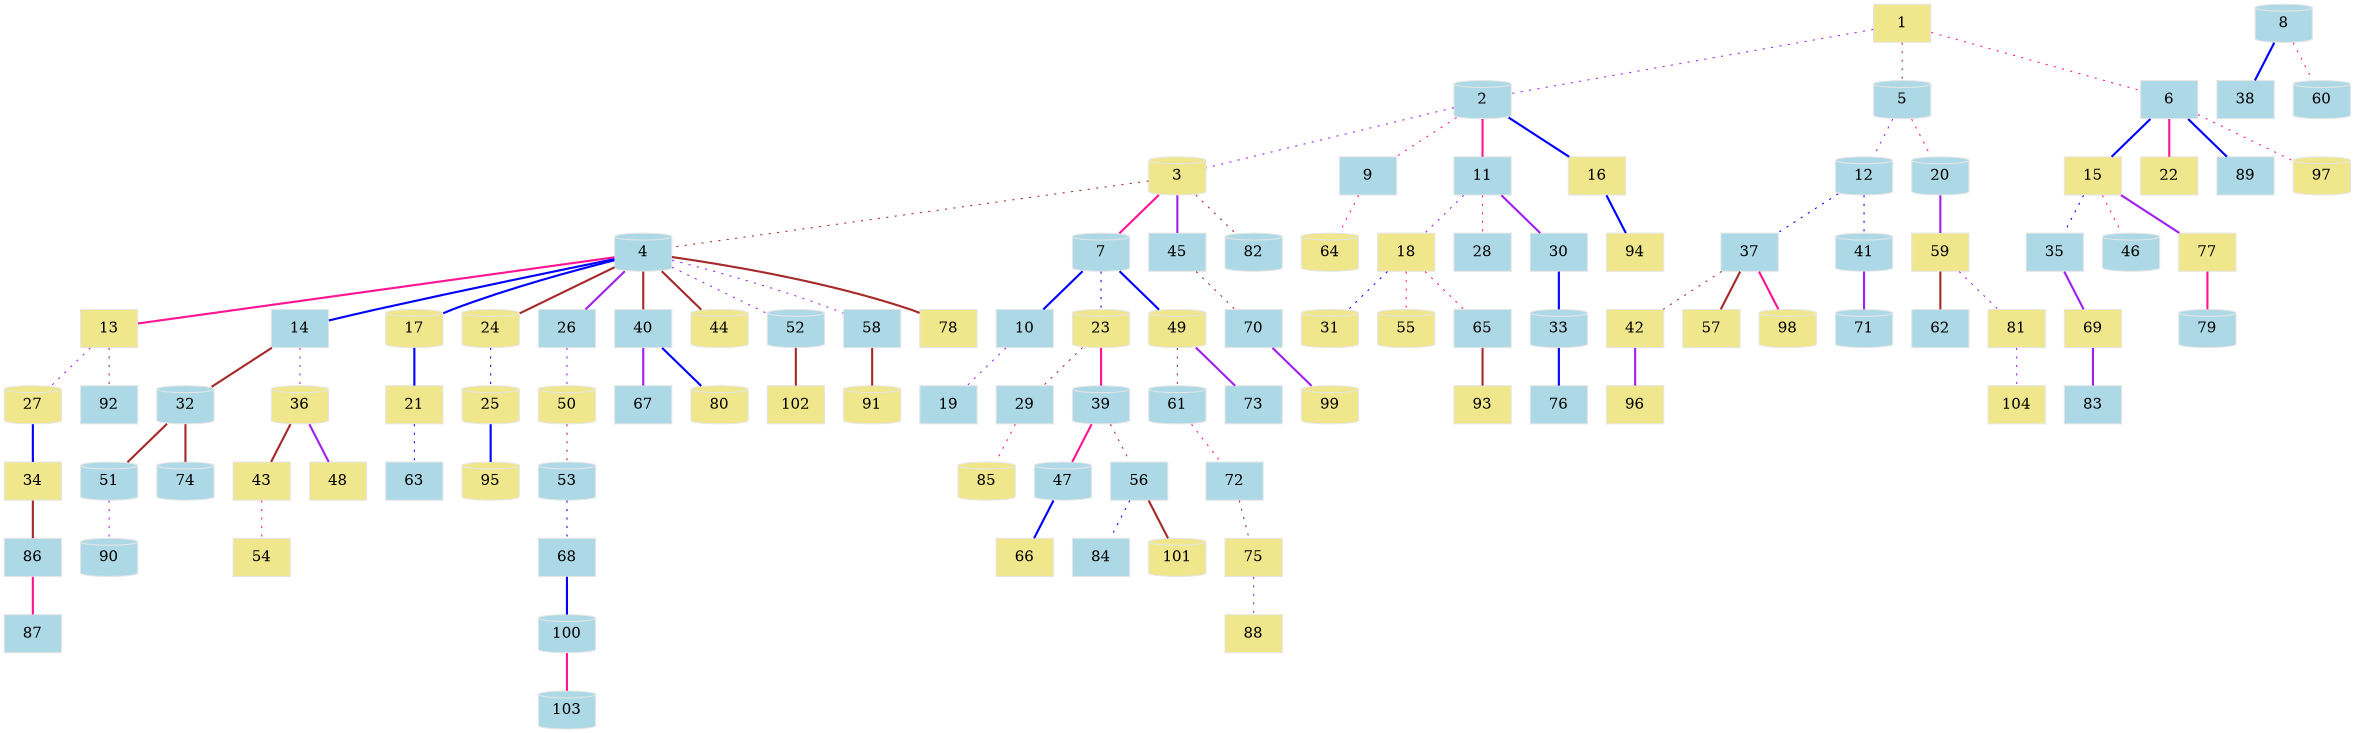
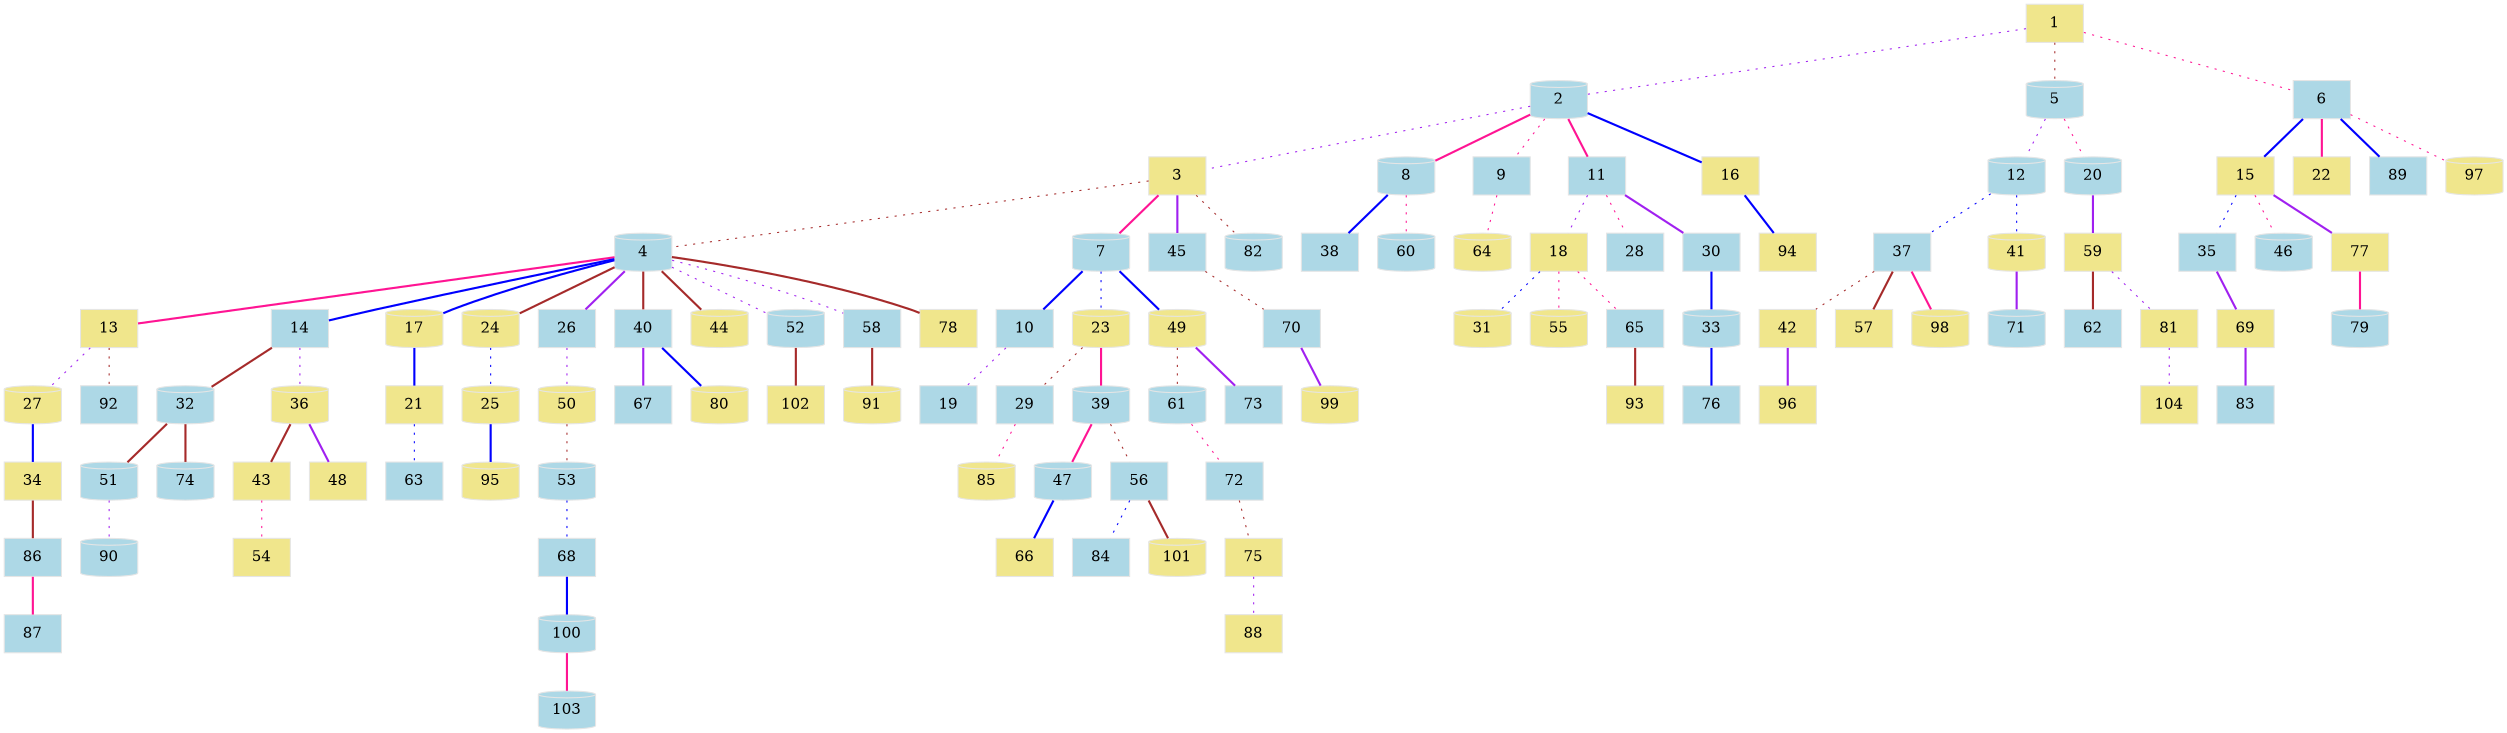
edge "2" -- "8": added
node "3": shape cylinder -> box
node "41": fillcolor lightblue -> khaki
